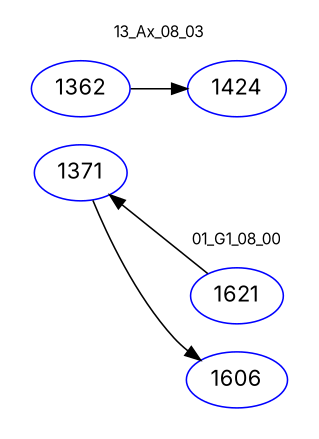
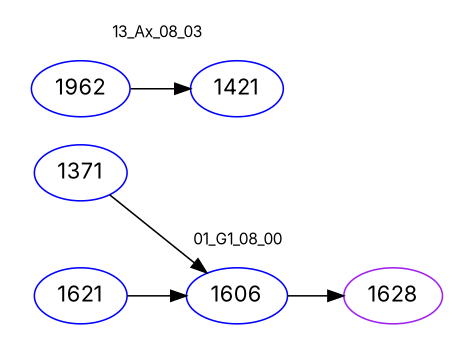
node "1362": label "1362" -> "1962"
node "1424": label "1424" -> "1421"
edge "1621" -> "1371": now "1621" -> "1606"
node "1628": added
